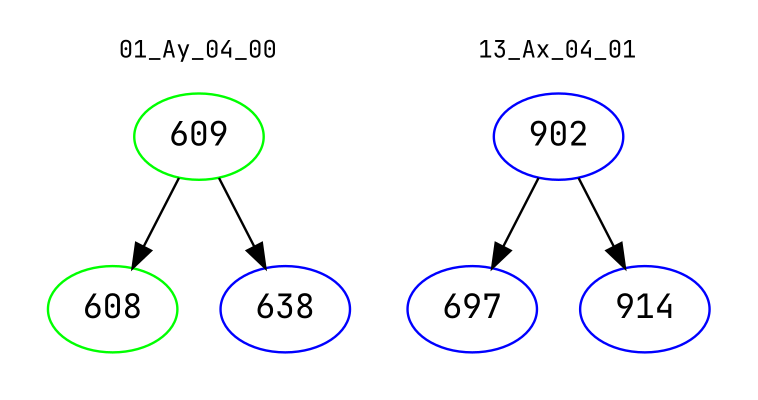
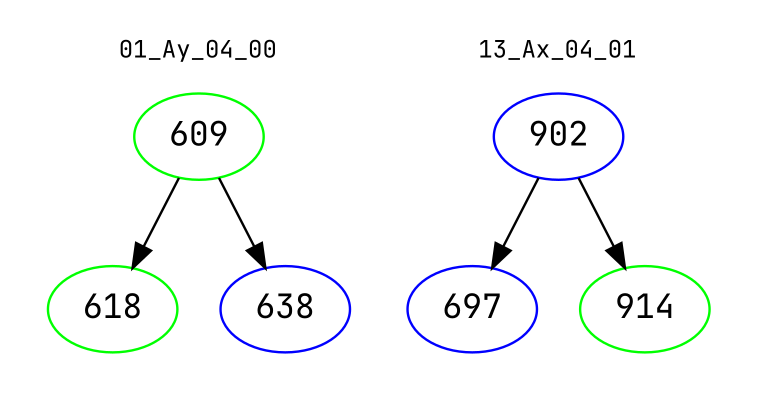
node "608": label "608" -> "618"
node "914": color blue -> green
